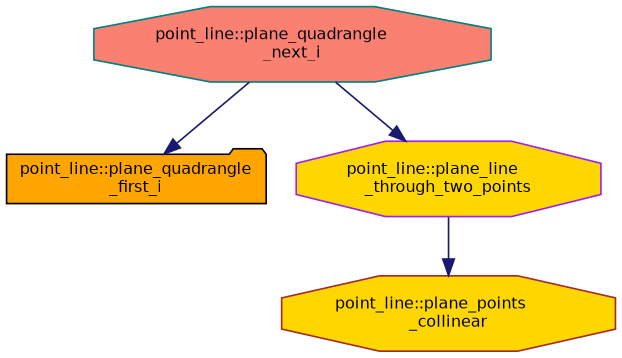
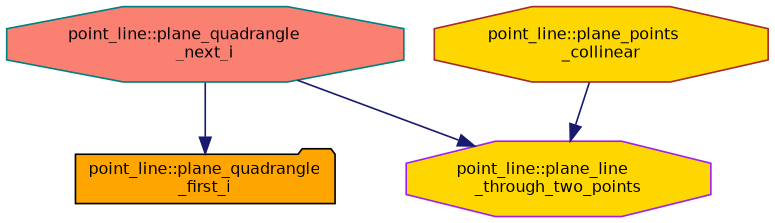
edge "point_line::plane_line _through_two_points" -> "point_line::plane_points _collinear": reversed
